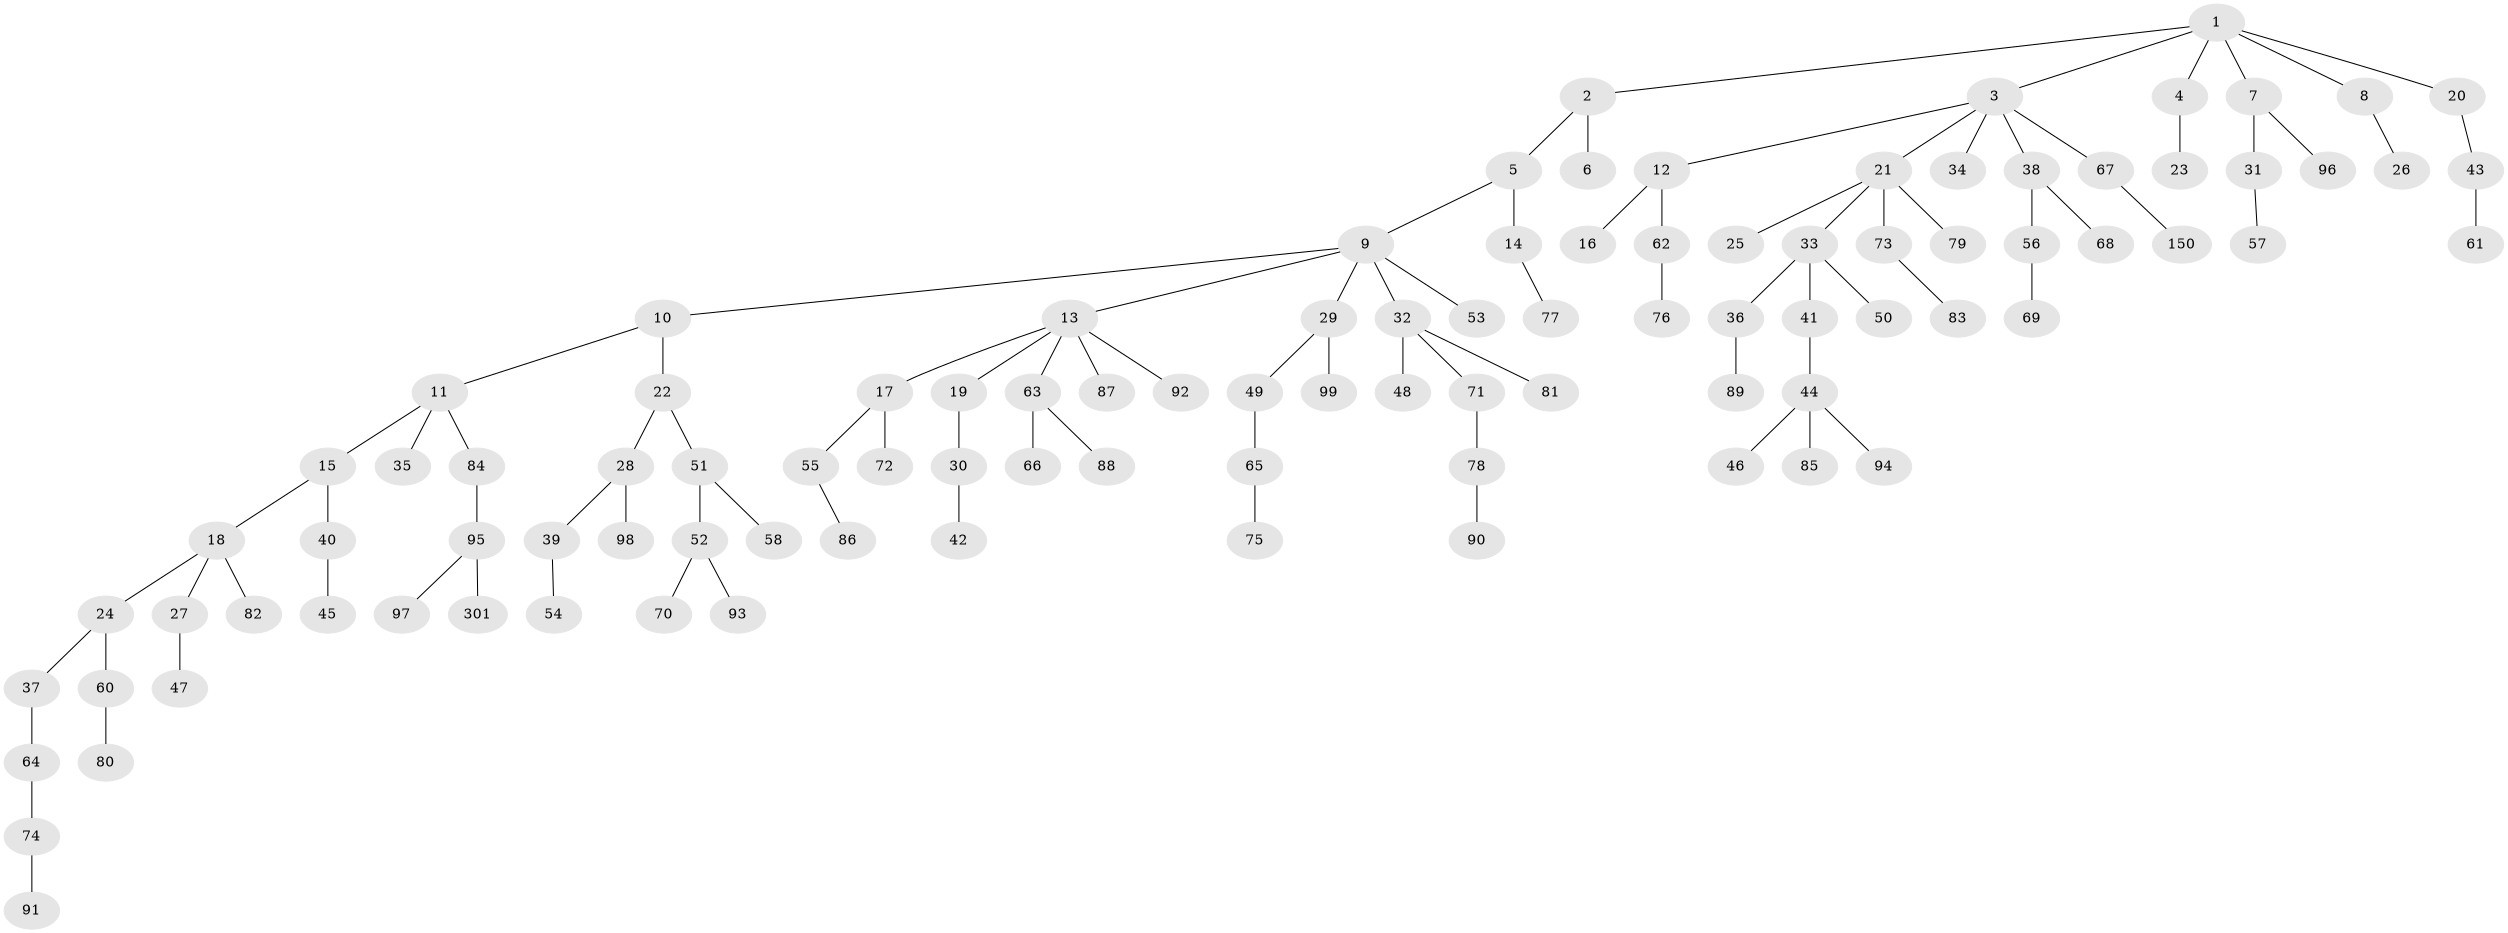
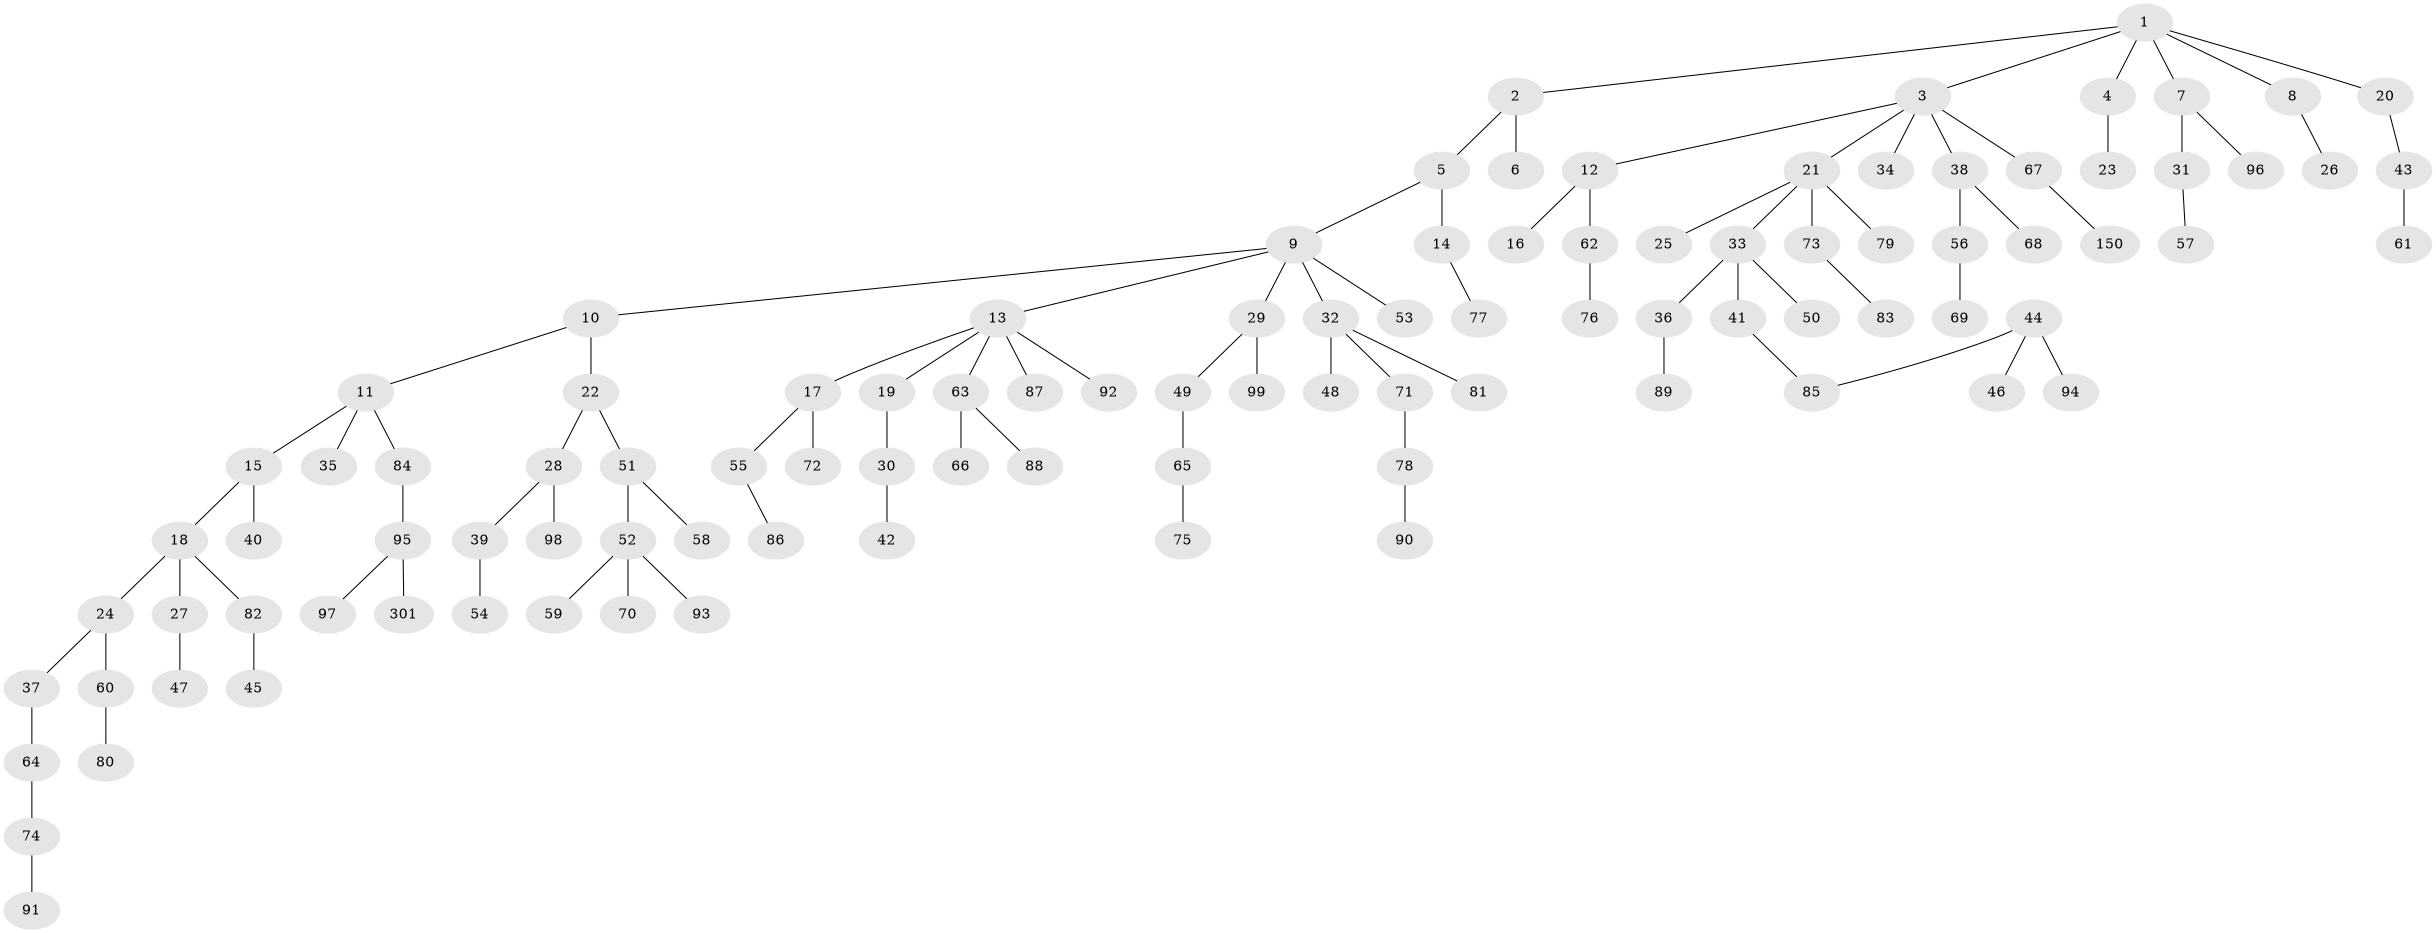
edge "41" -- "44": now "41" -- "85"
edge "40" -- "45": now "82" -- "45"
node "59": added
